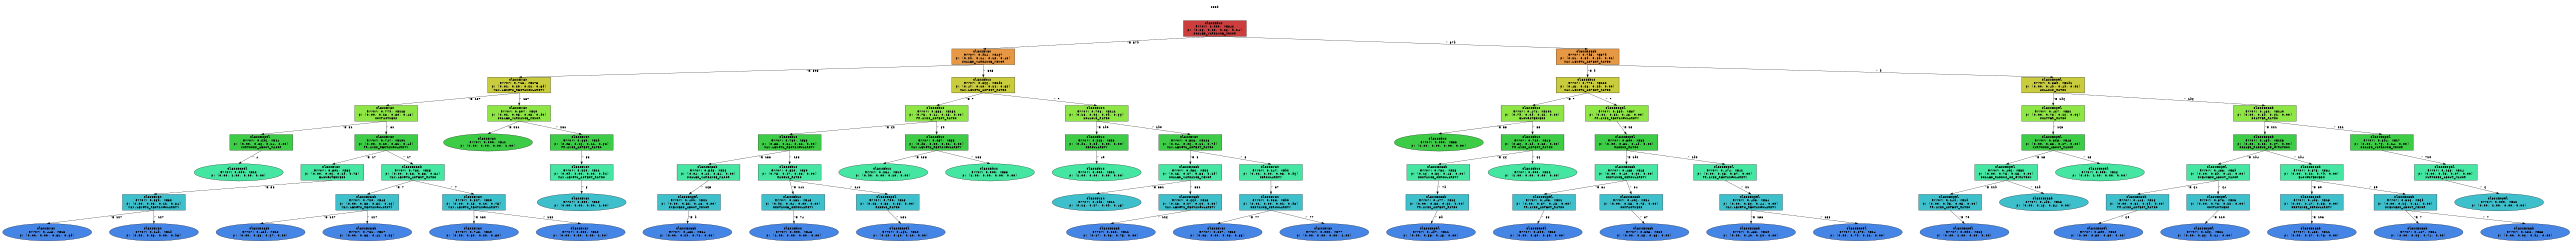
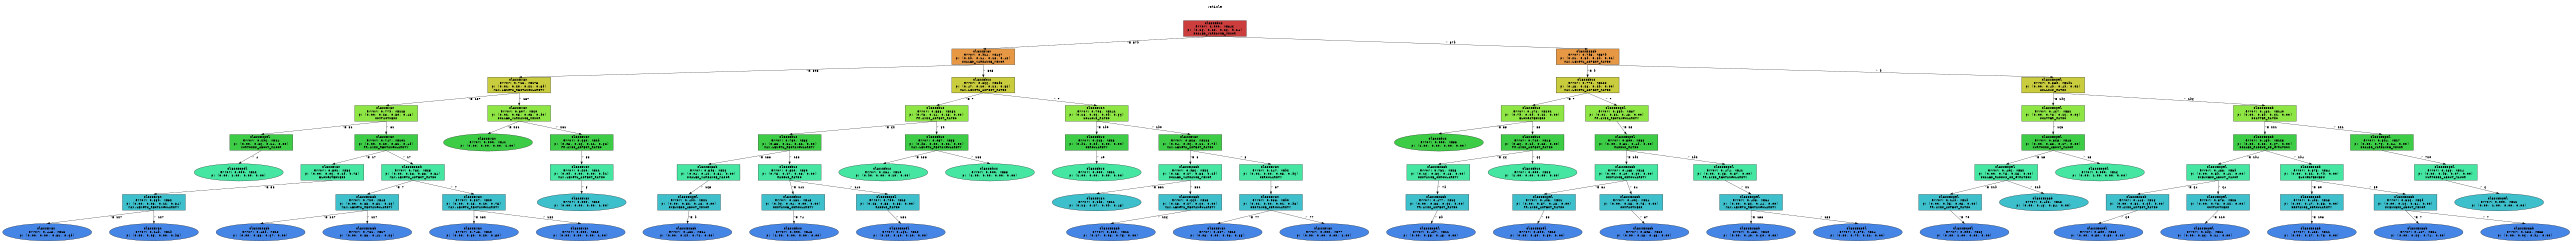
node "saab": label "saab" -> "vehicle"
